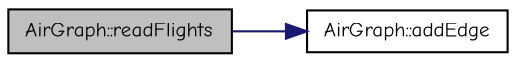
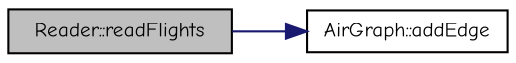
node "AirGraph::readFlights": label "AirGraph::readFlights" -> "Reader::readFlights"
